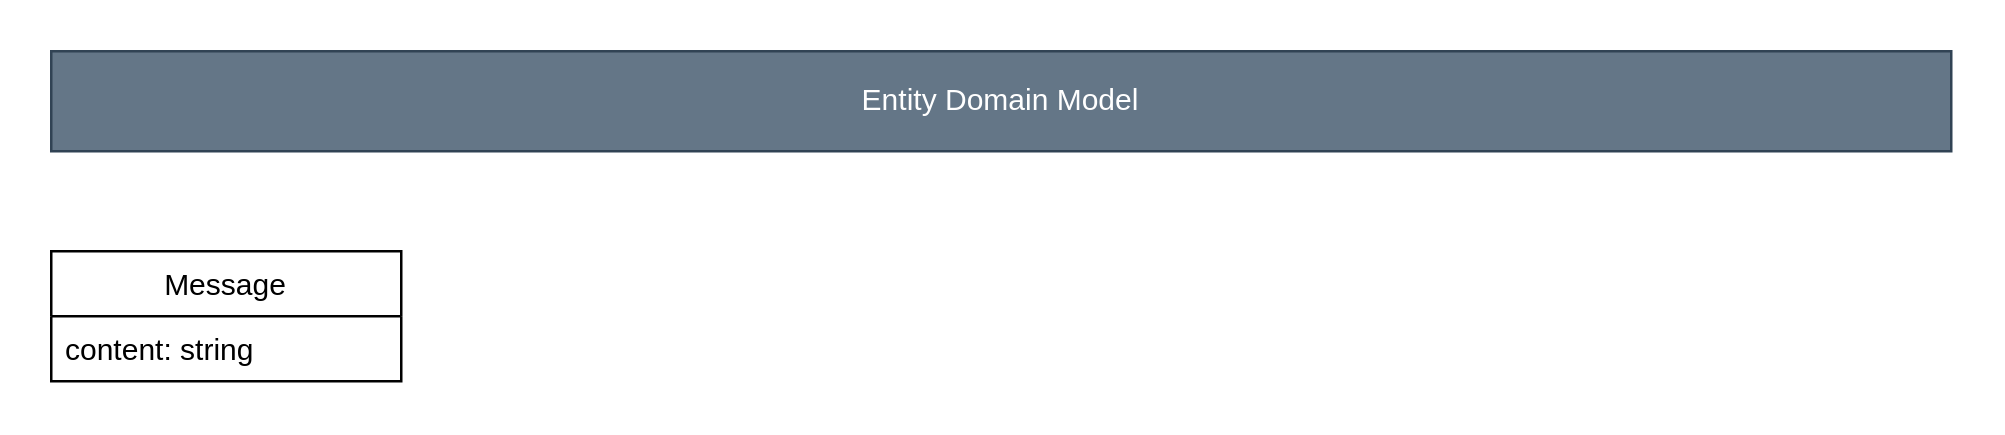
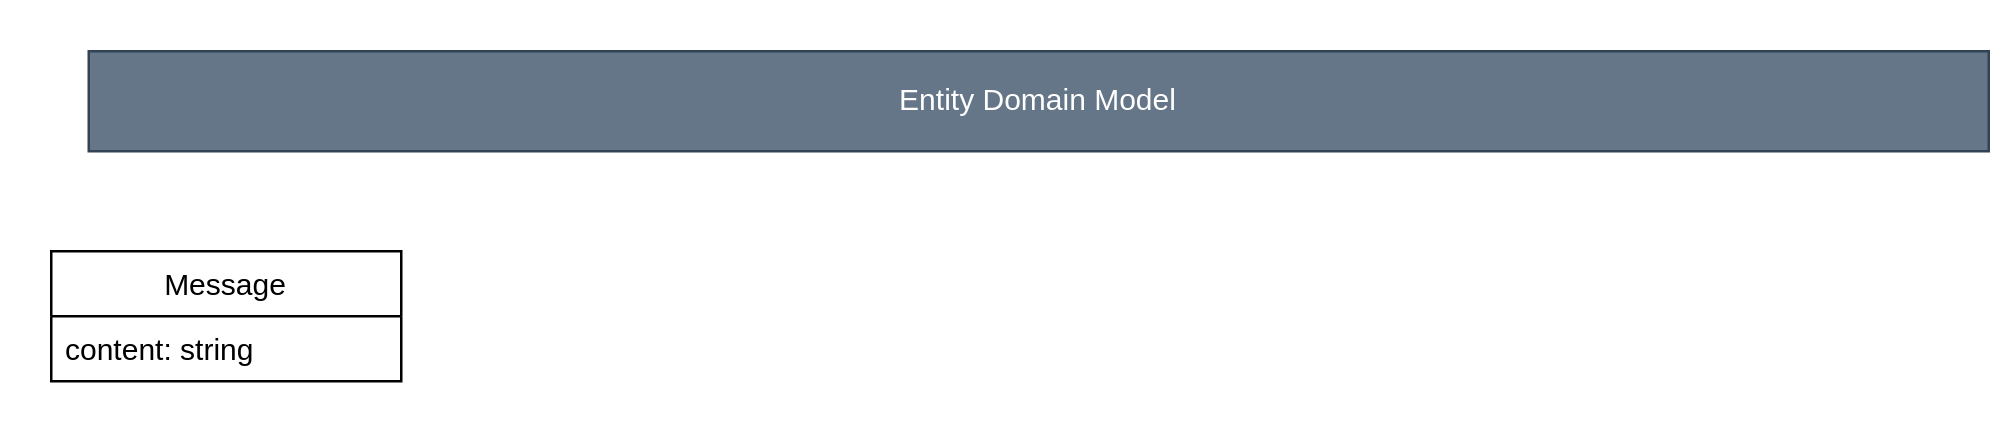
node "Entity Domain Model": moved (1001, 101) -> (1039, 101)
